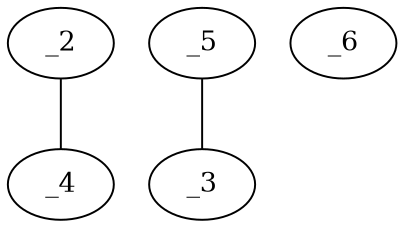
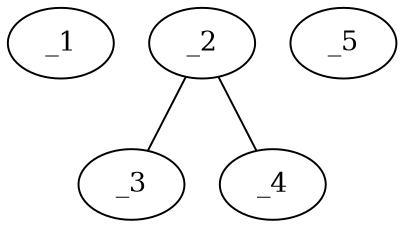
node "_1": added
node "_6": removed
edge "_5" -- "_3": now "_2" -- "_3"
